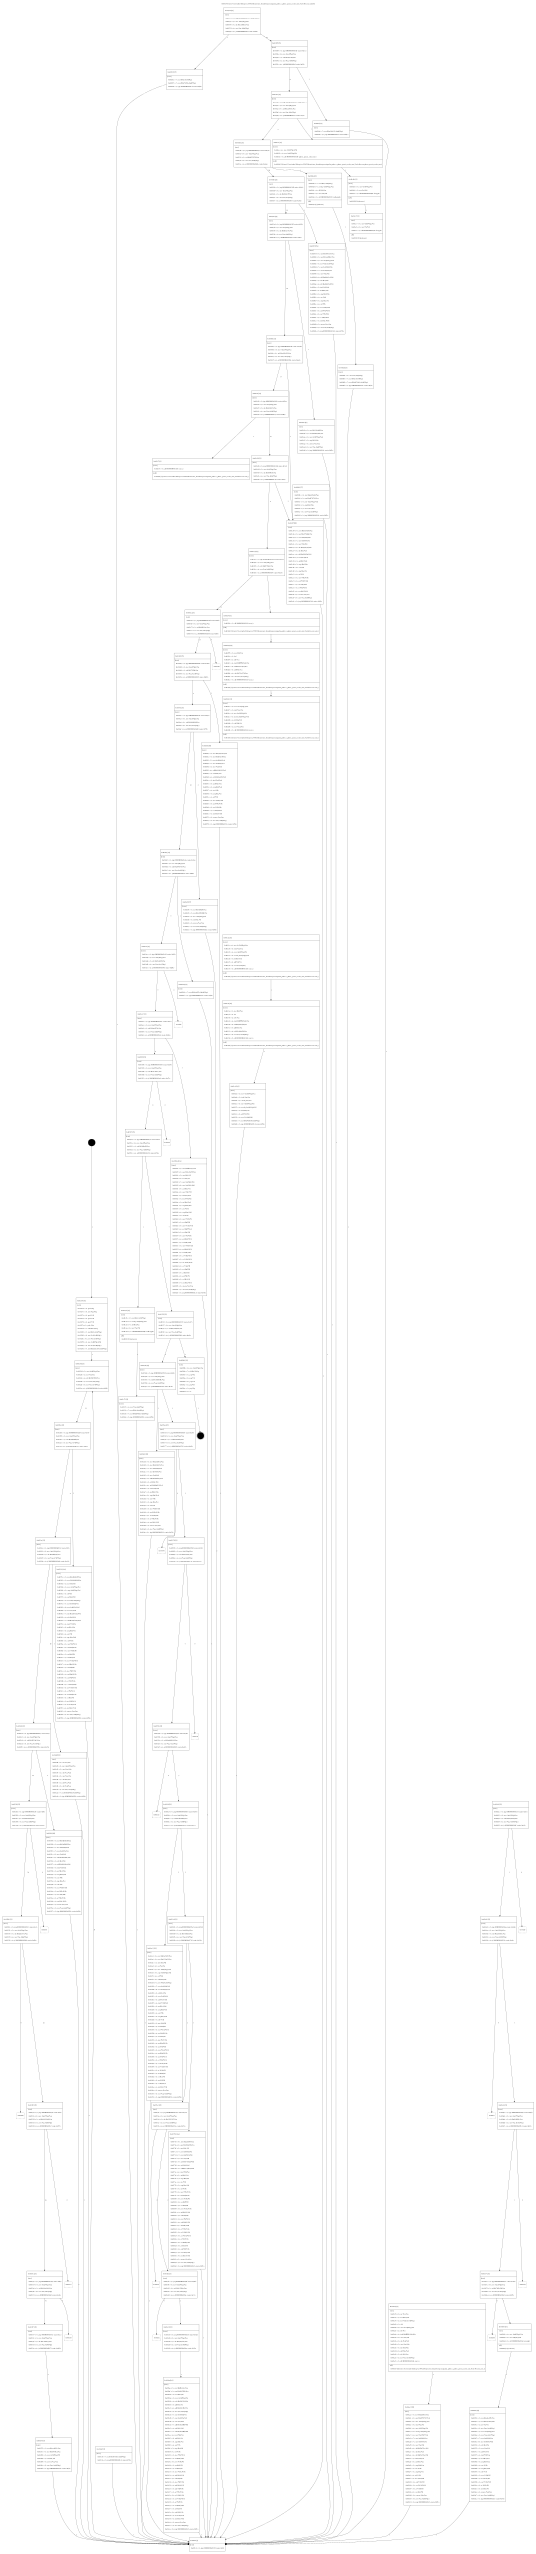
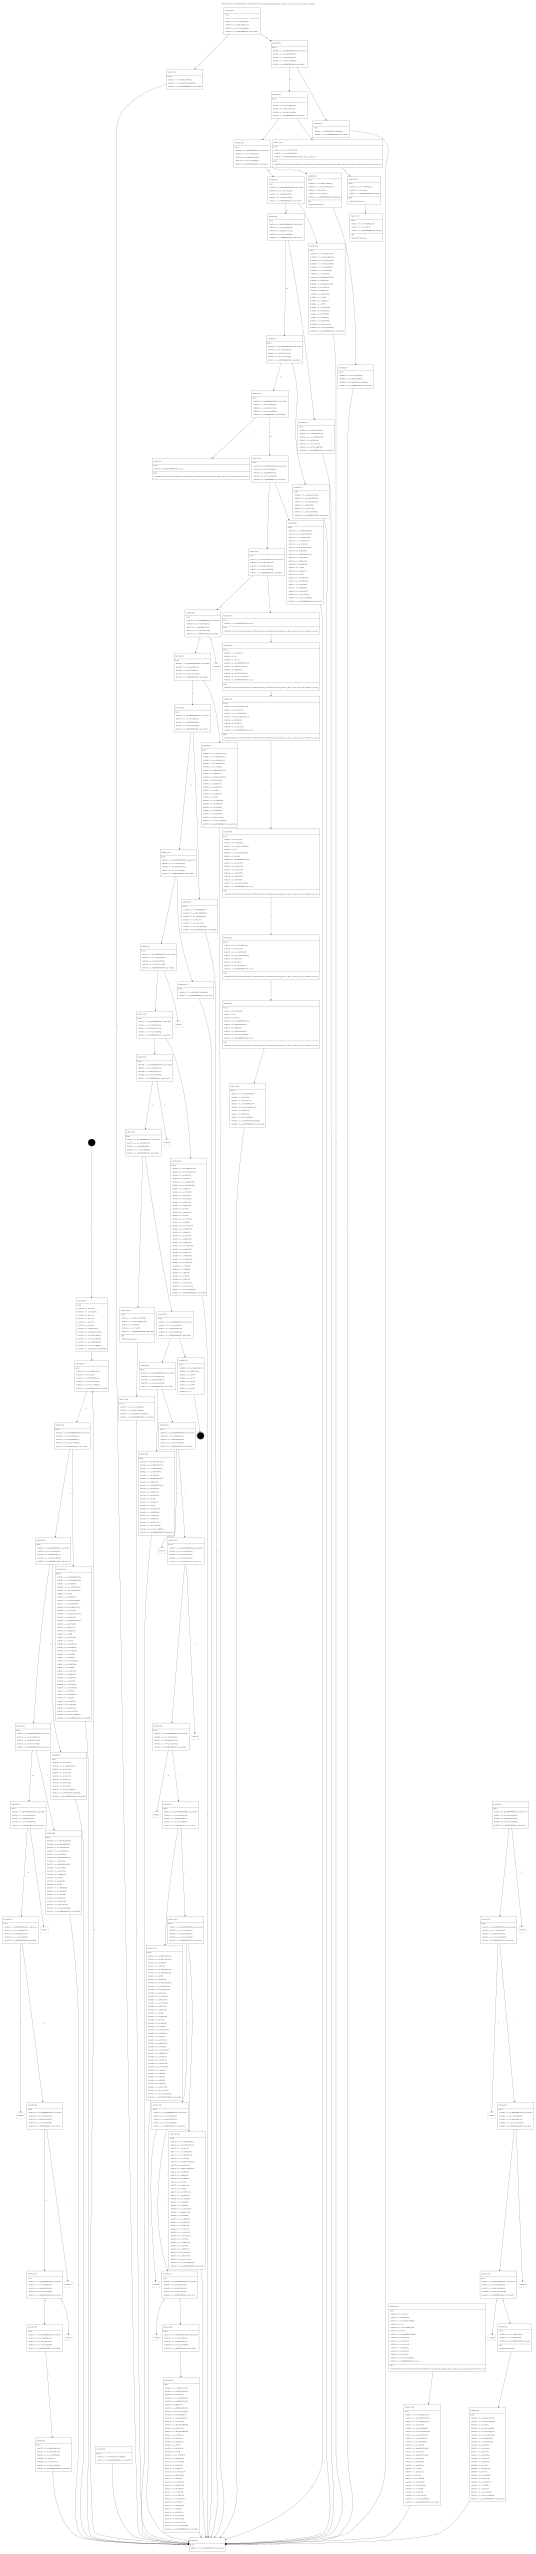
edge "0x401406 [25]" -> "0x401c89 [88]": now "0x401406 [25]" -> "0x4018bb [27]"
node "0x401de0 [58]": added
